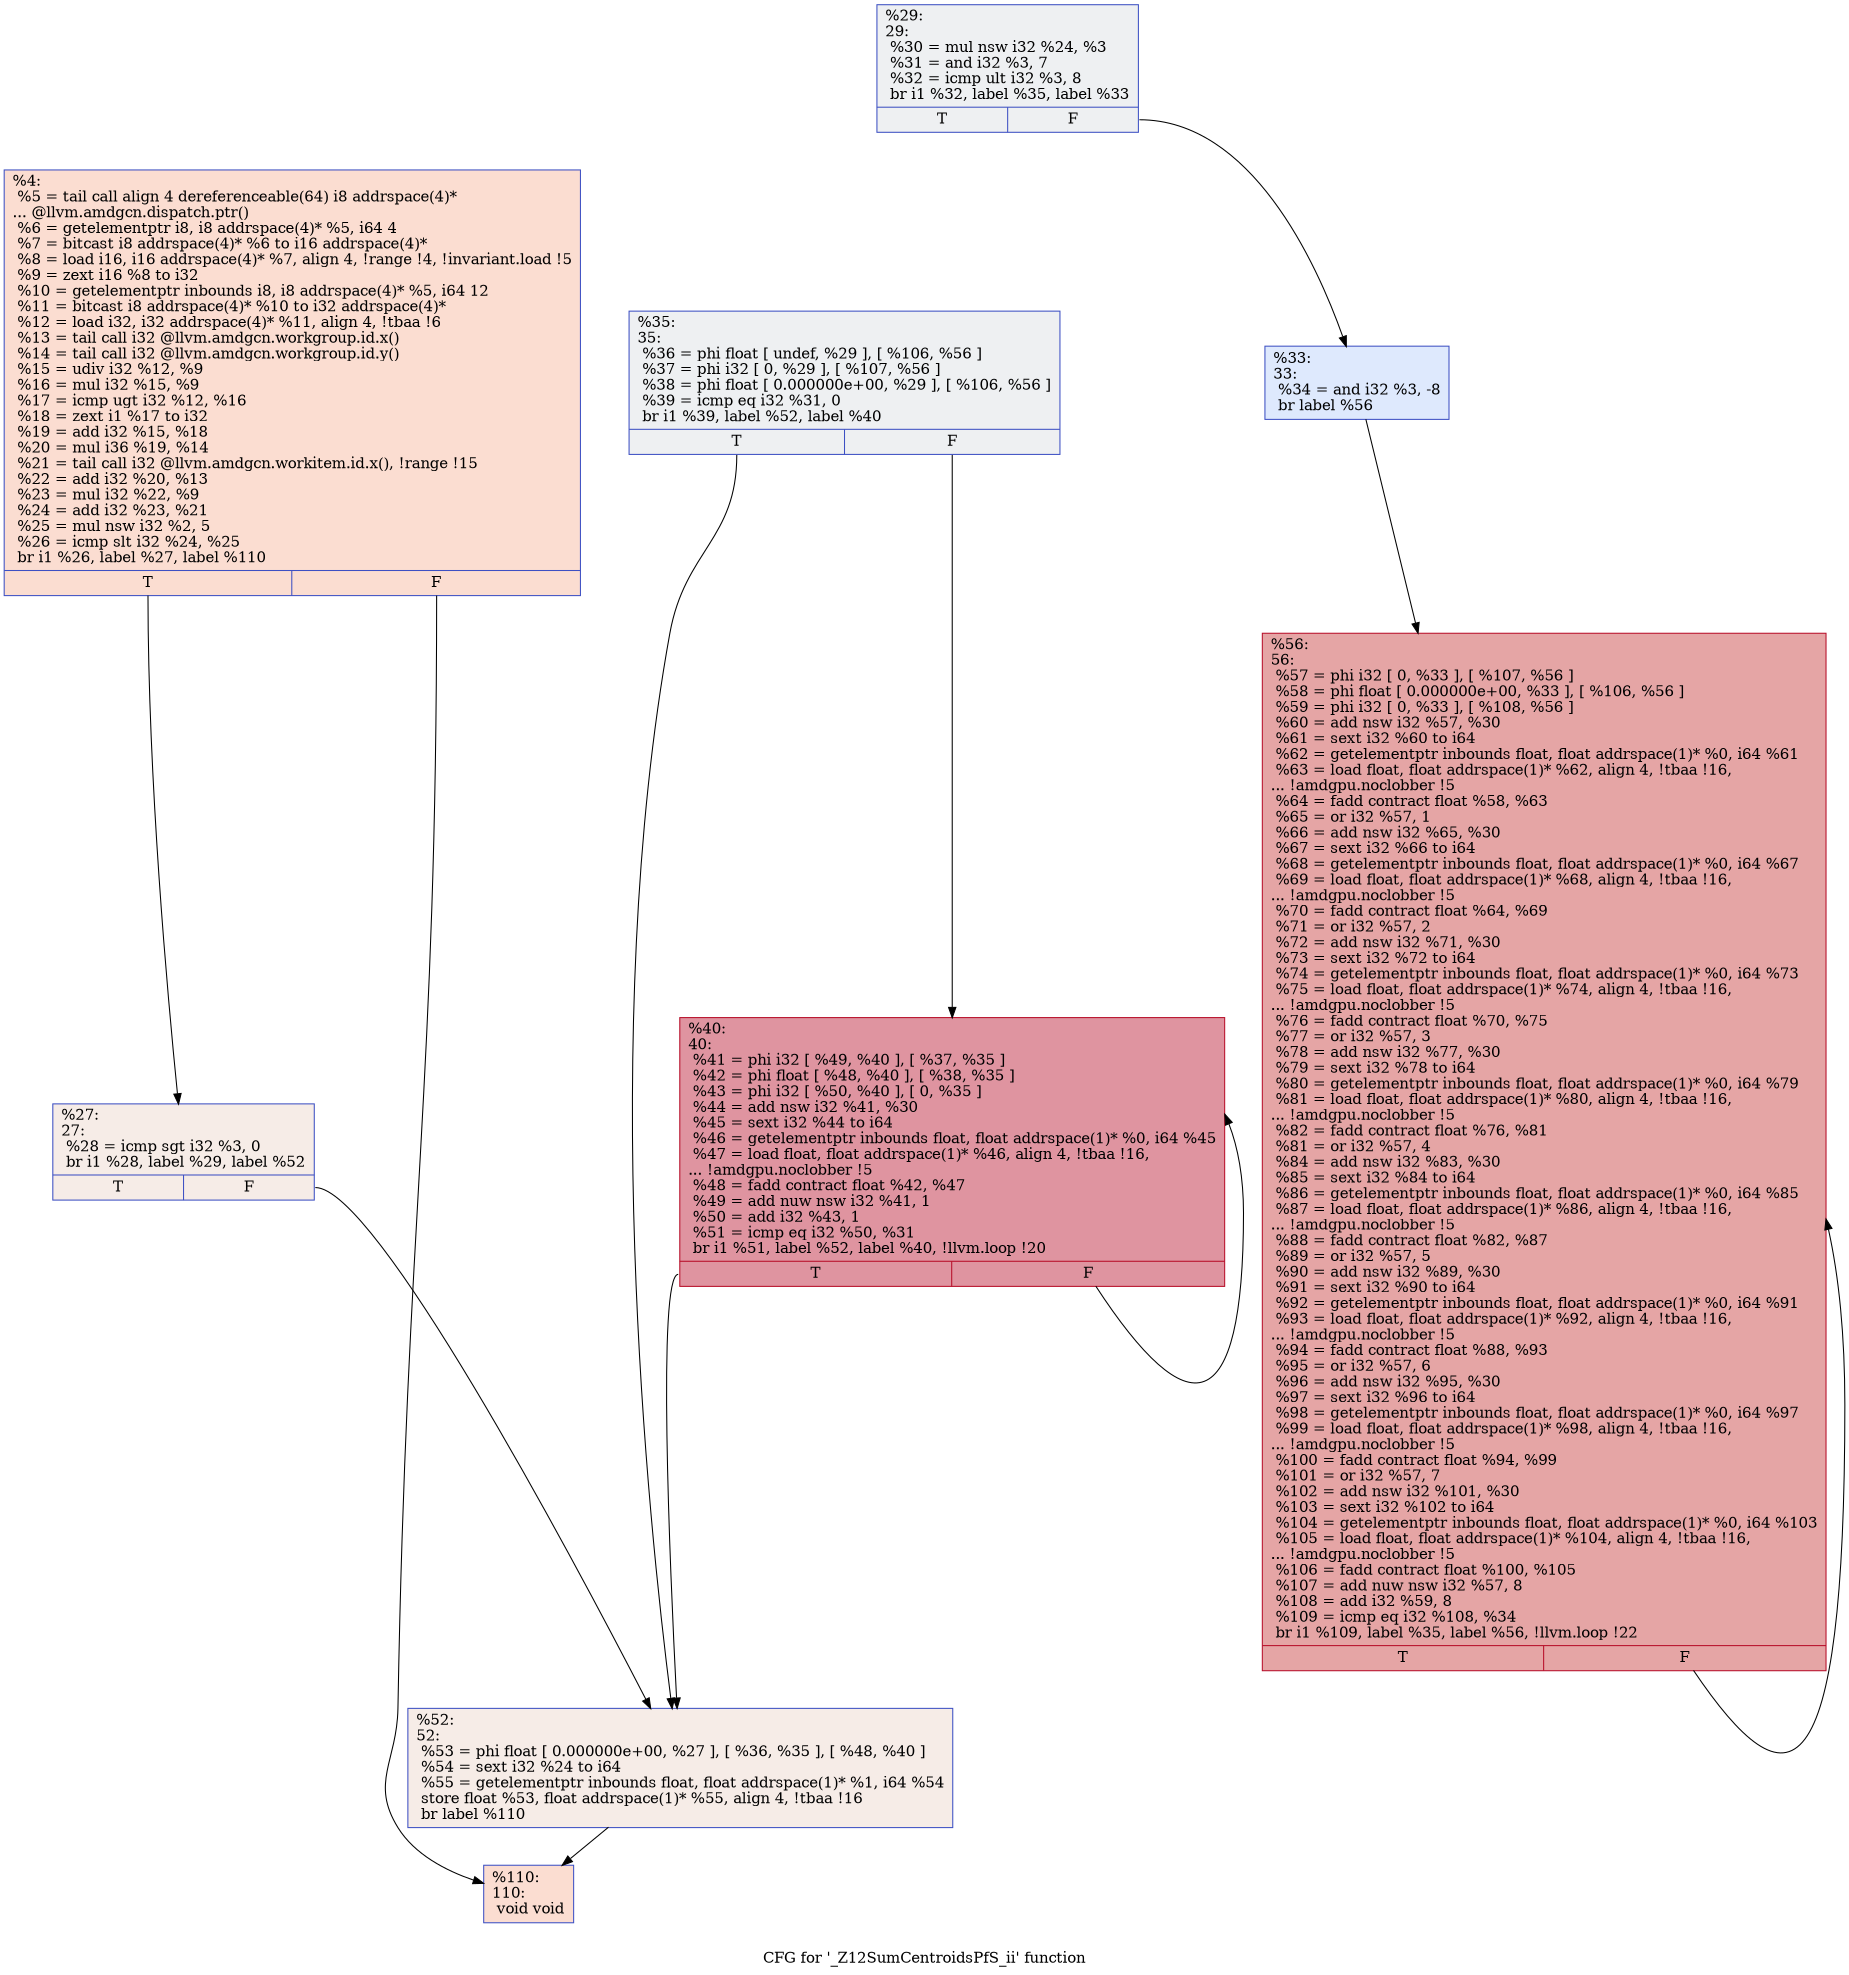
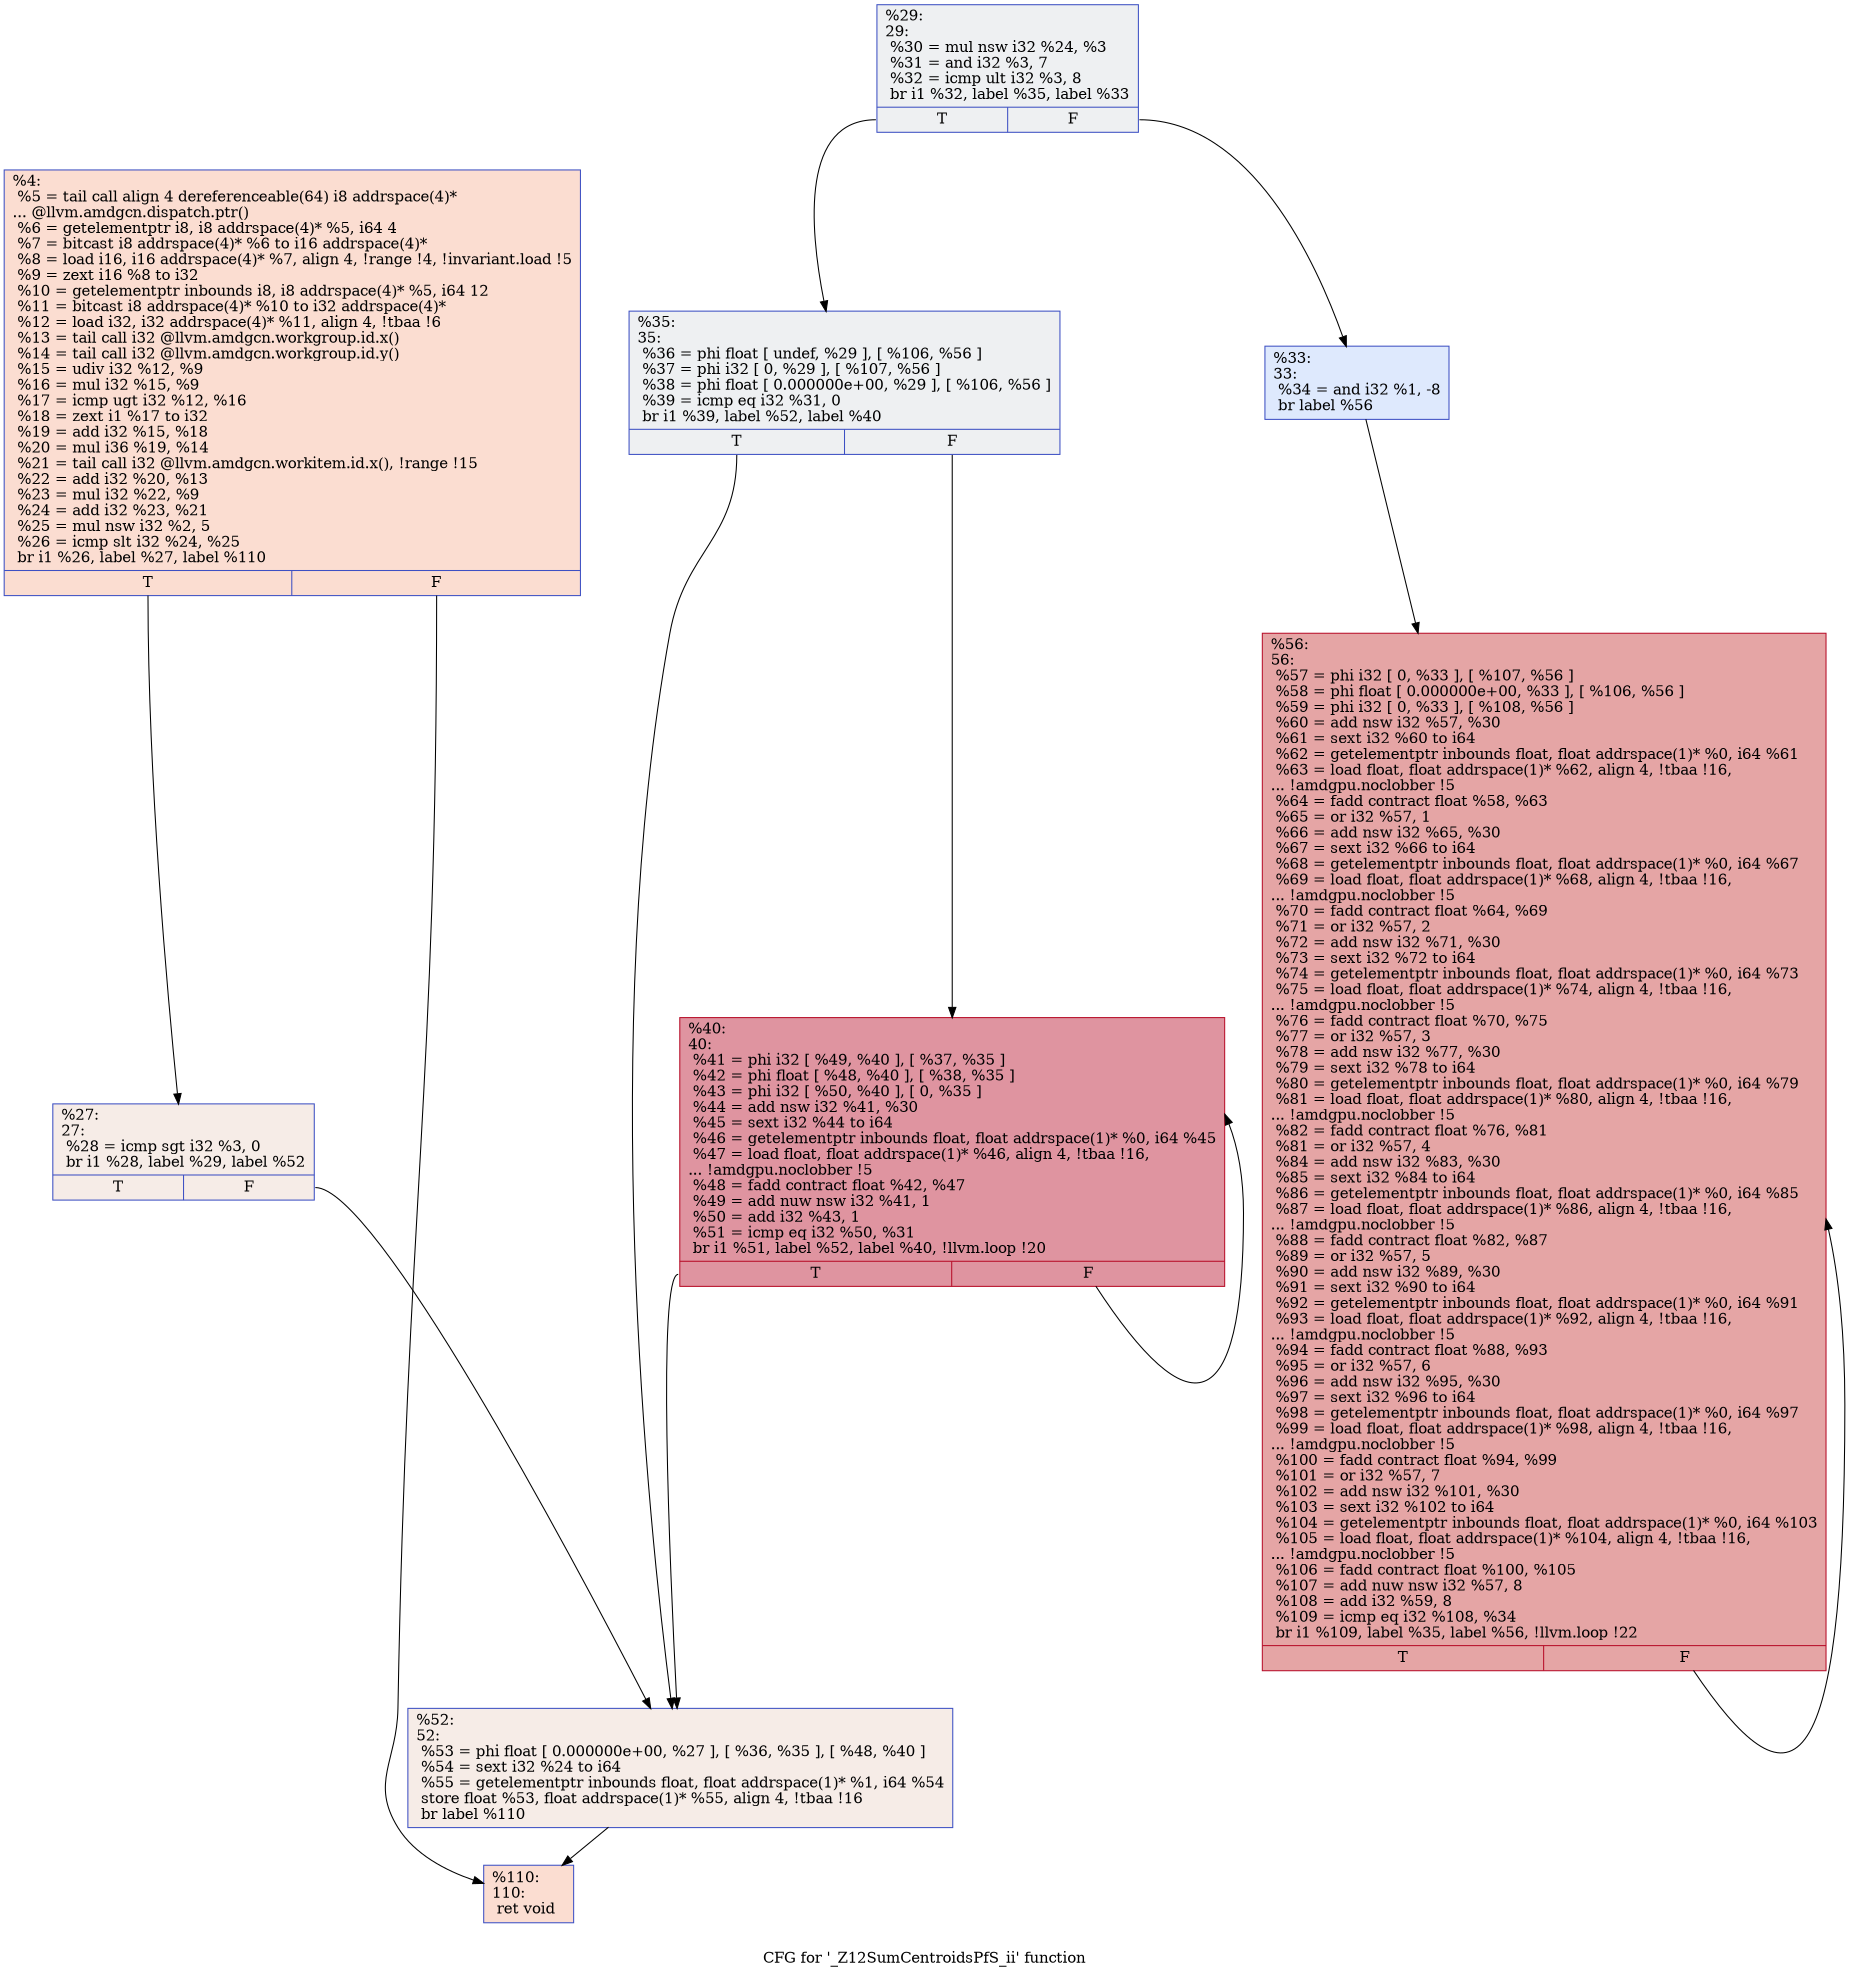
edge "%29:" -> "%35:": added
node "%33:": text "%34 = and i32 %3, -8" -> "%34 = and i32 %1, -8"
node "%110:": text "void void" -> "ret void"
